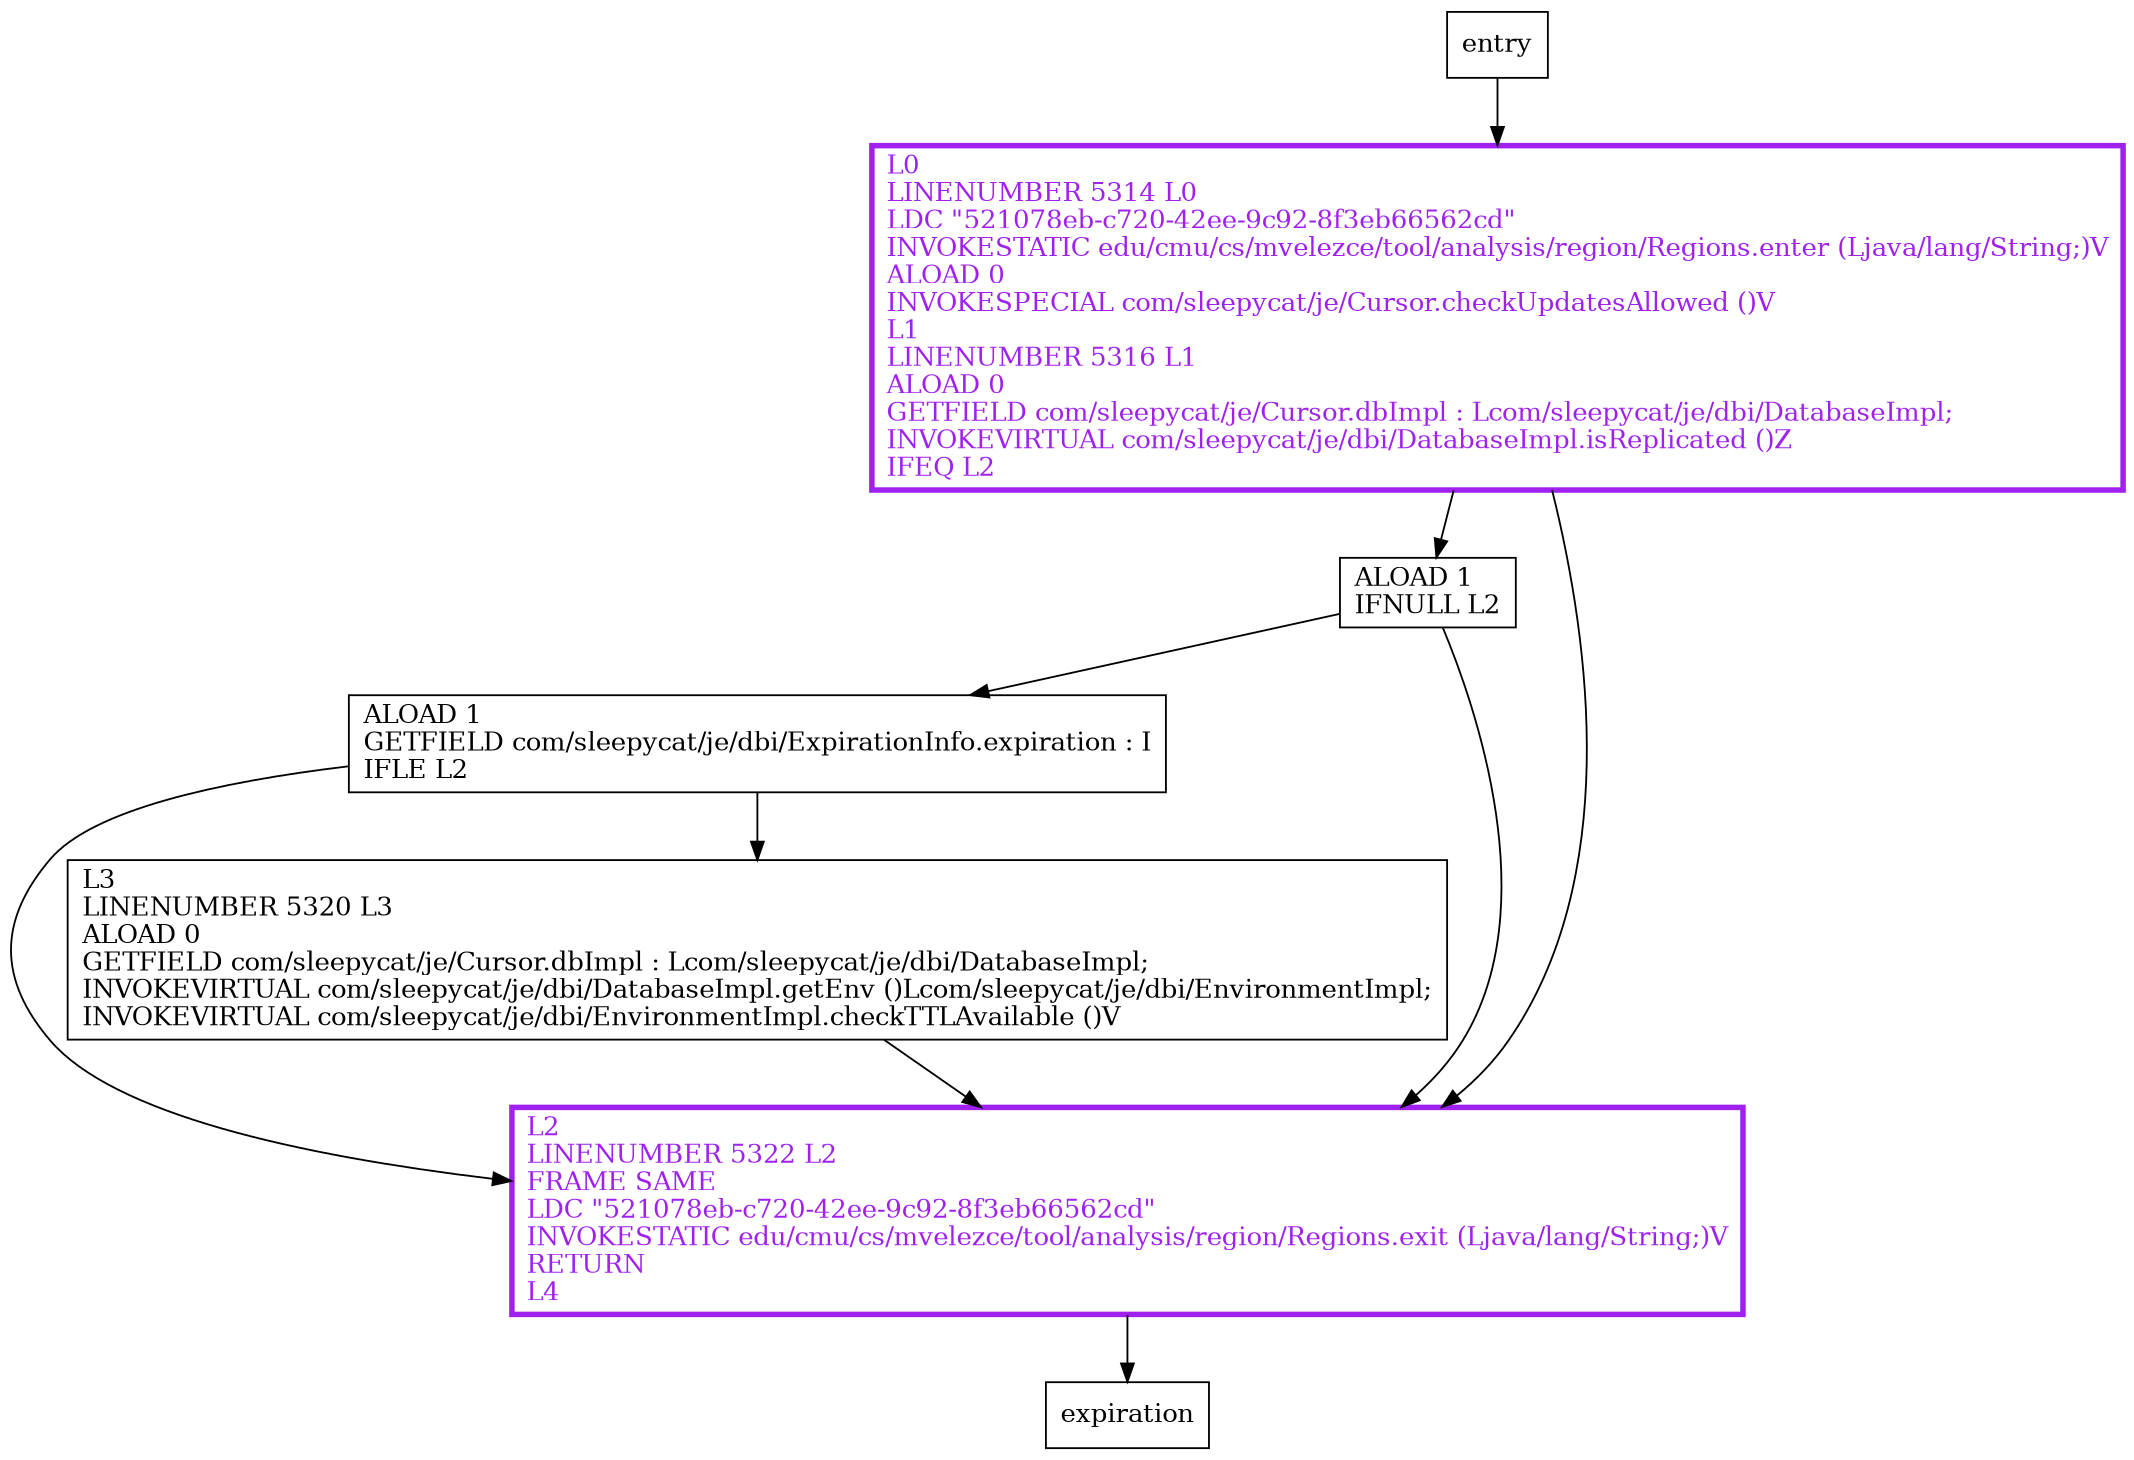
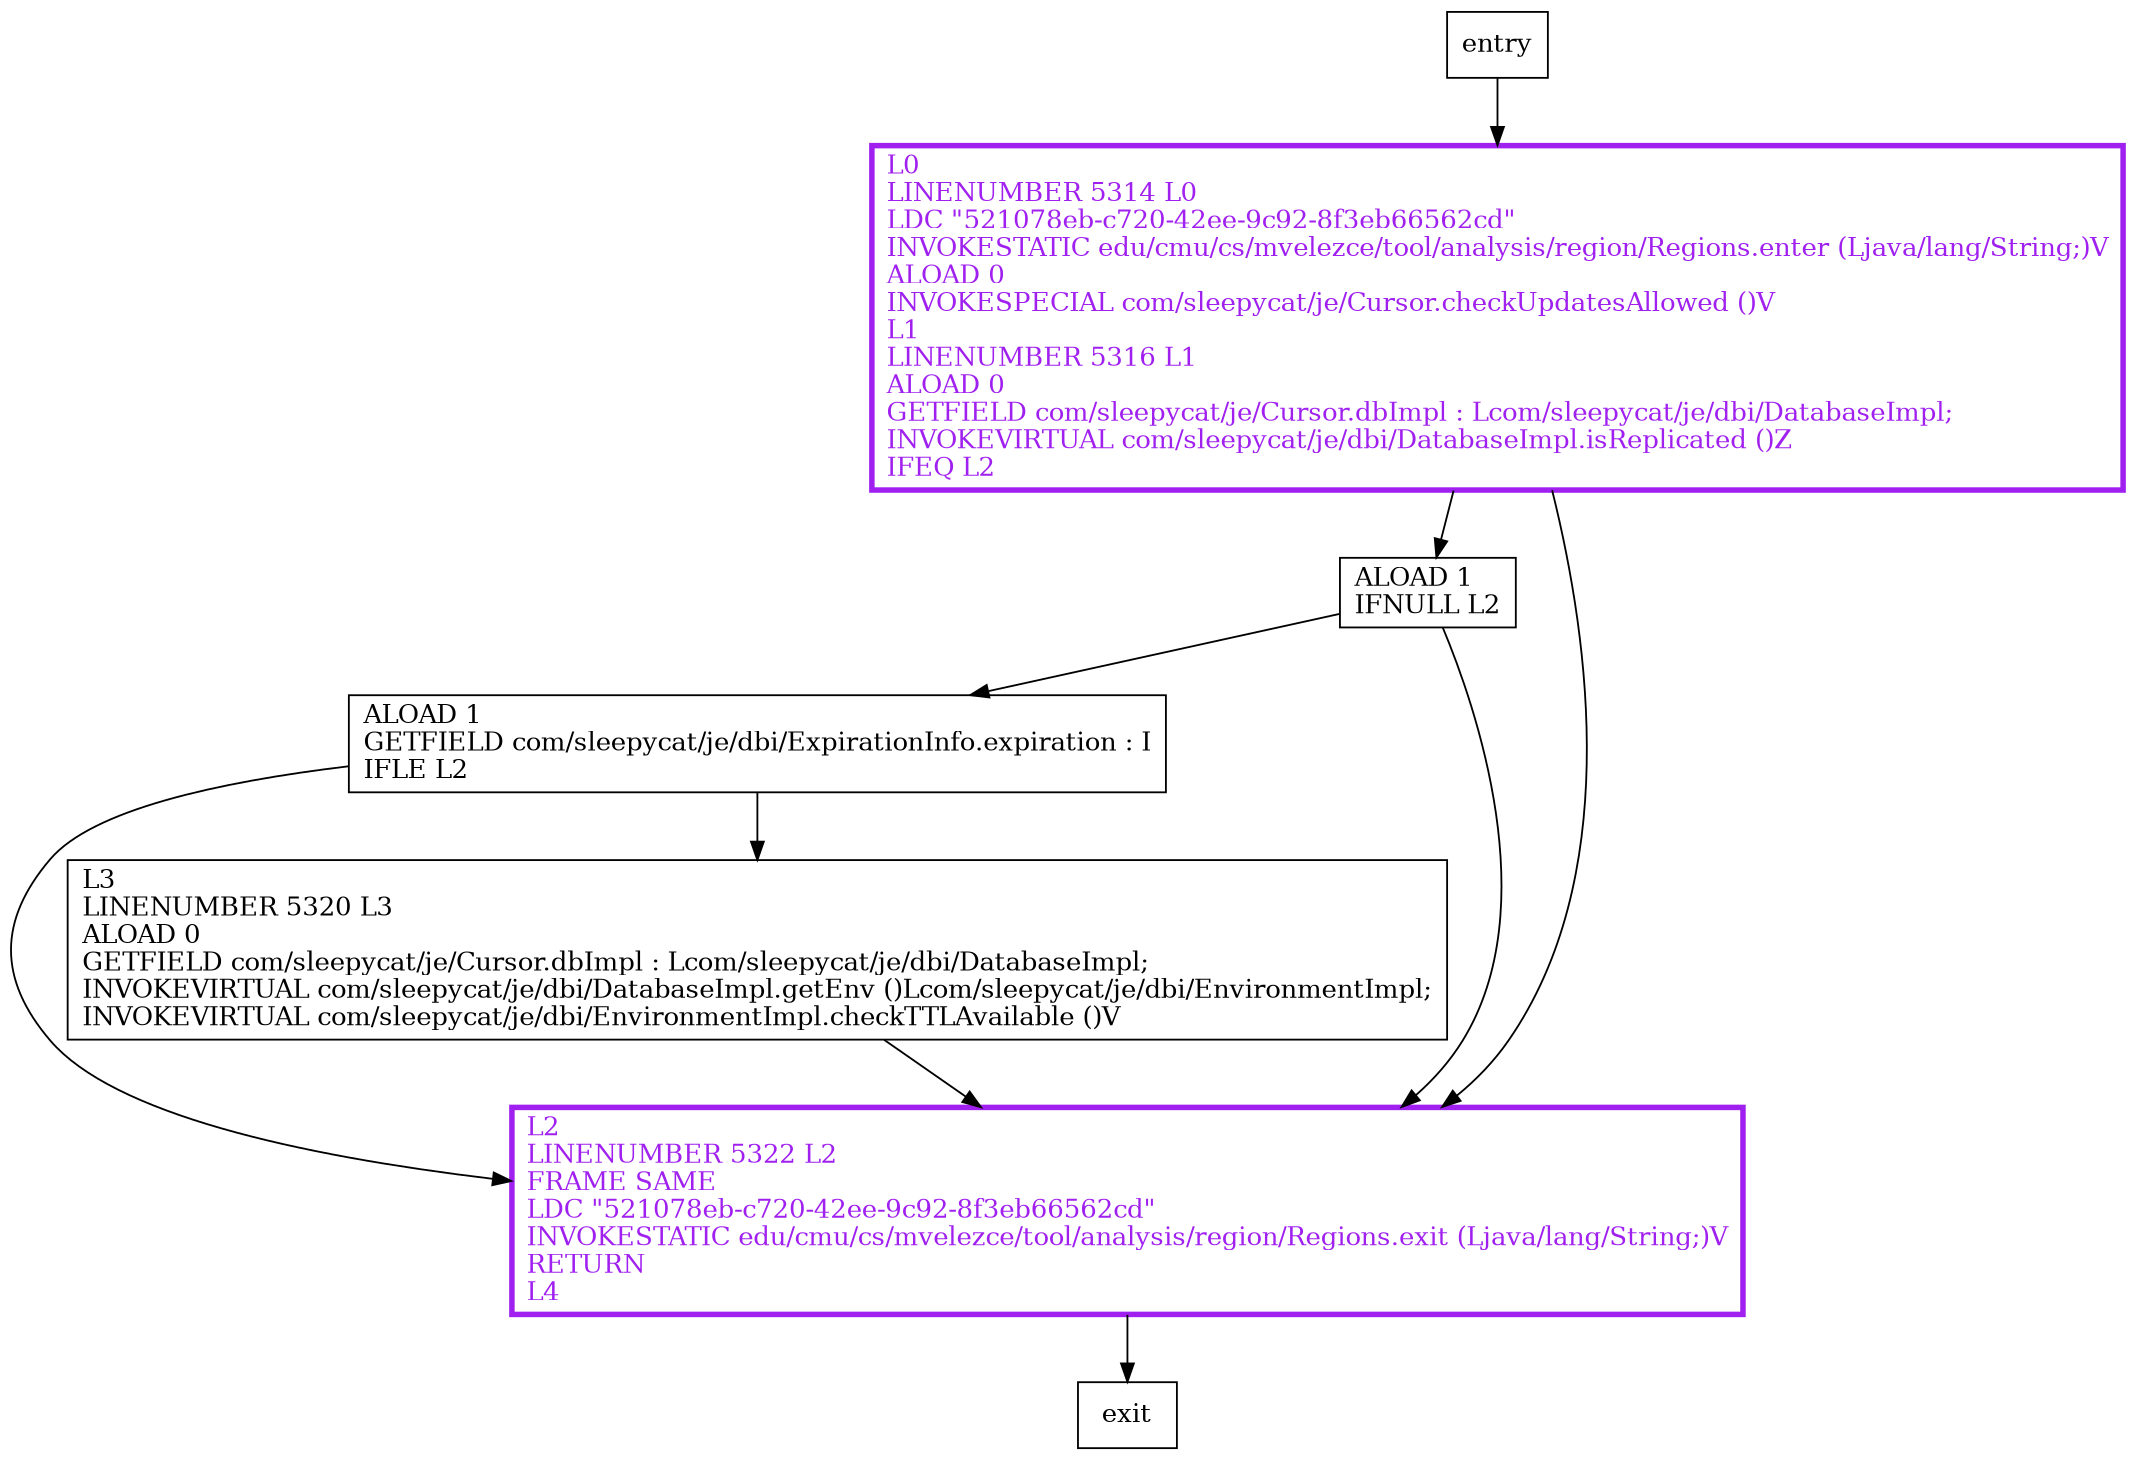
node "expiration": label "expiration" -> "exit"
